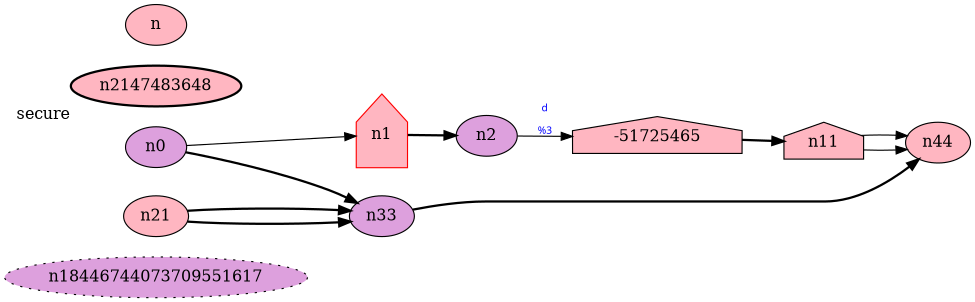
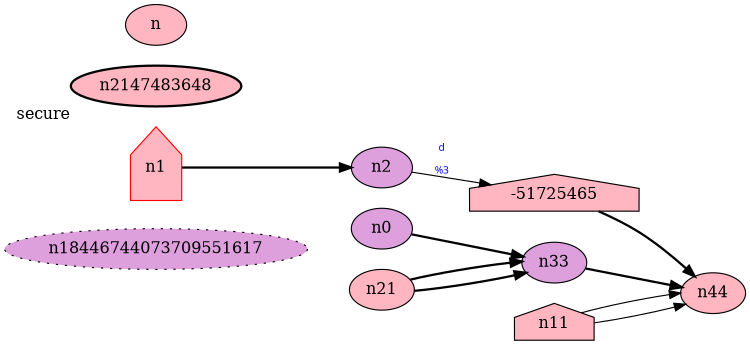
edge "-51725465" -> "n11": now "-51725465" -> "n44"
edge "n0" -> "n1": removed
